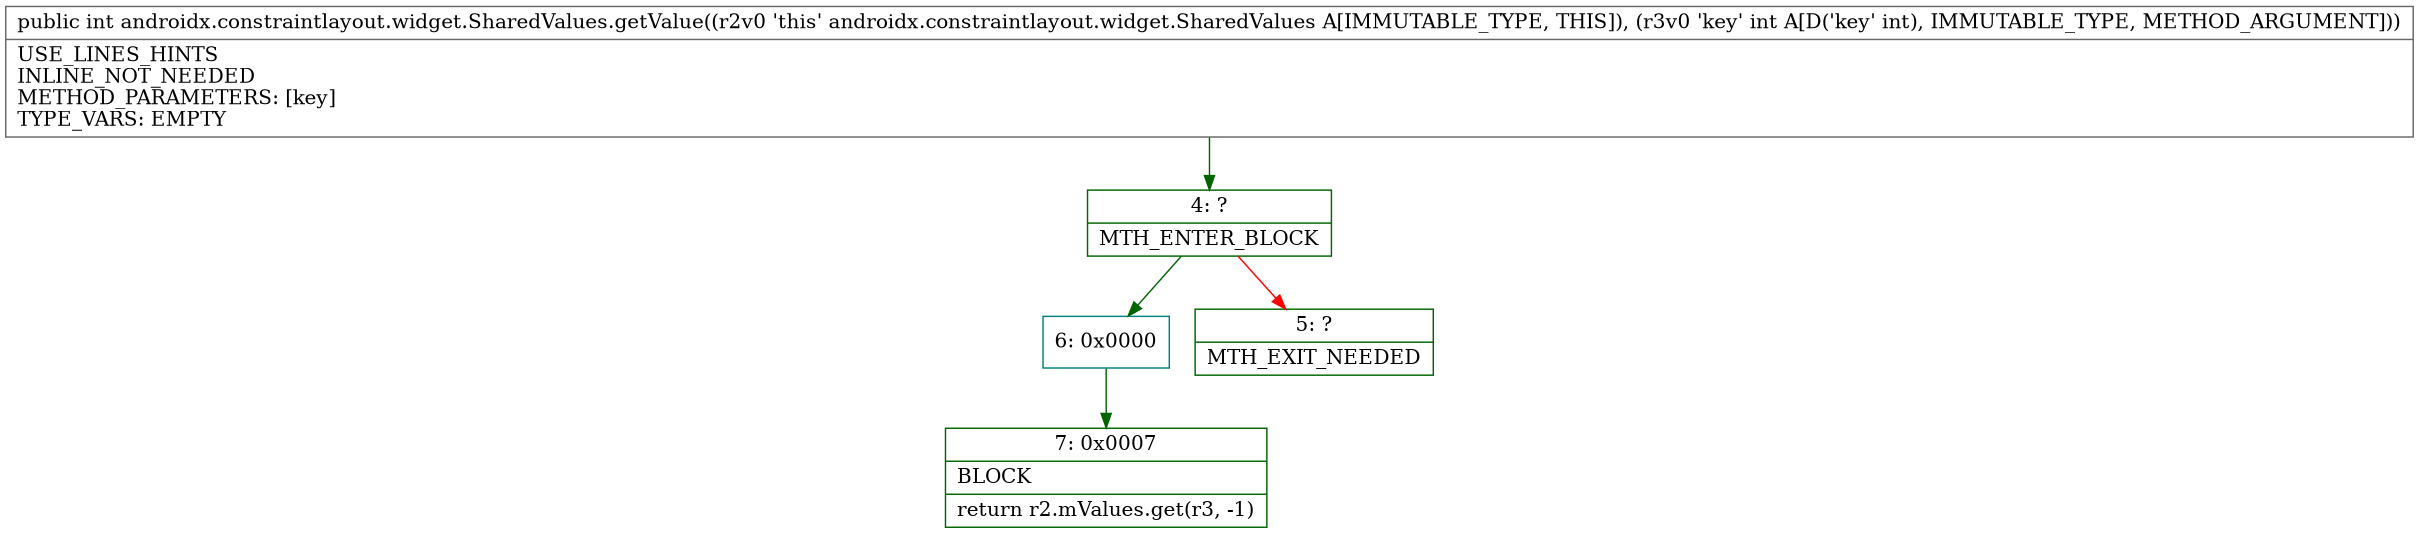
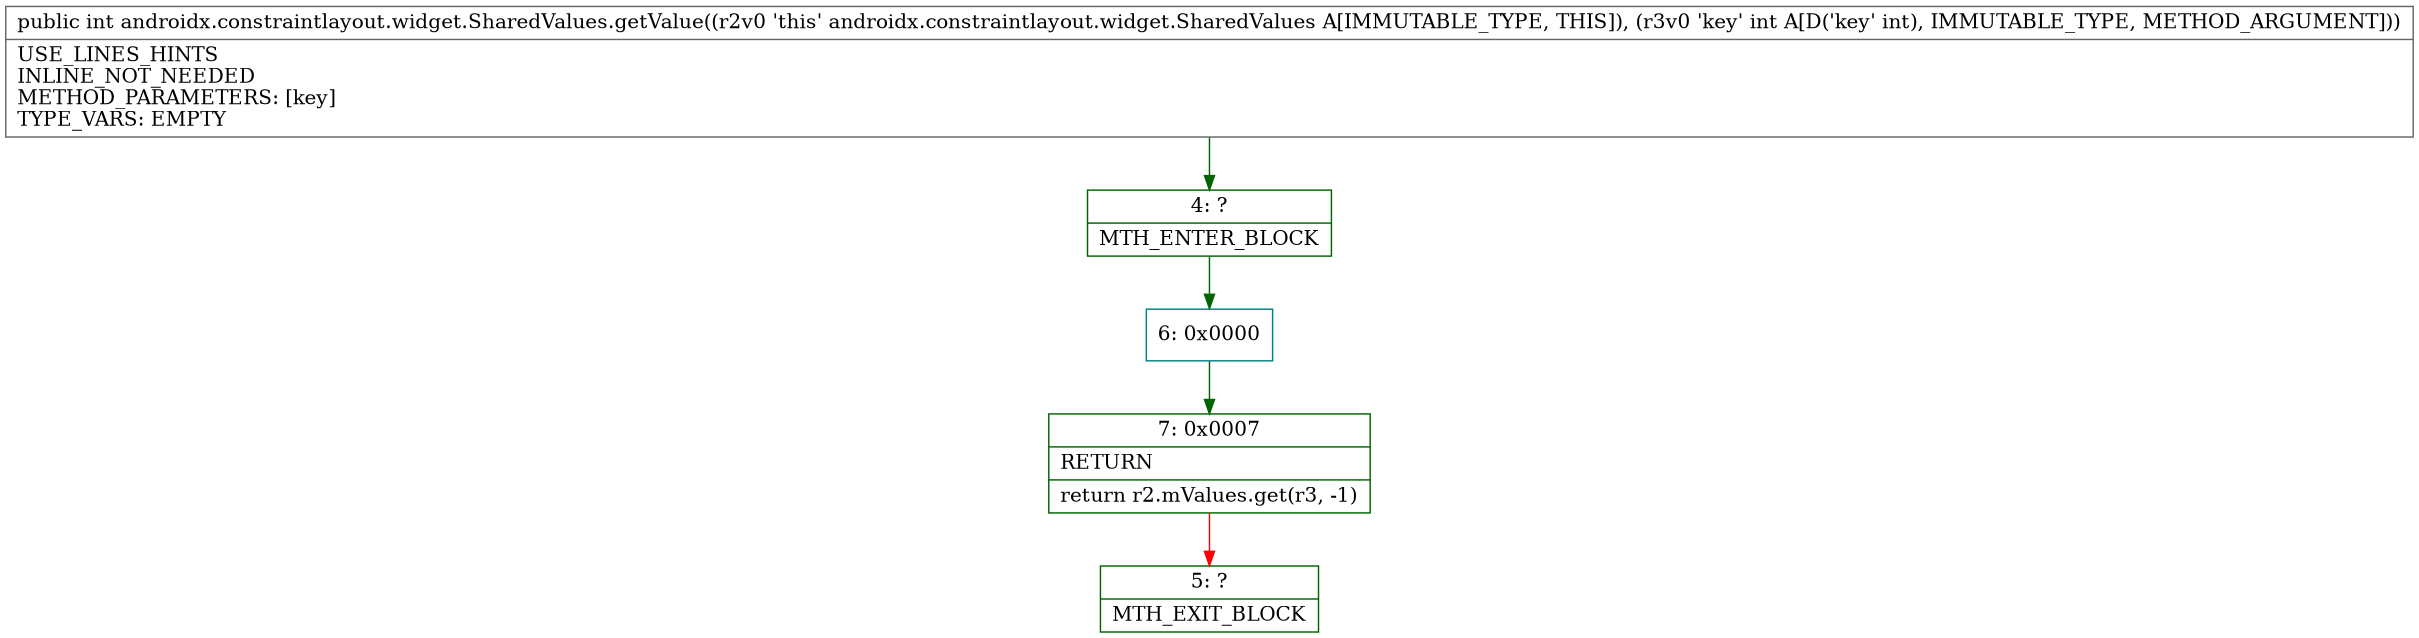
edge "4: ?" -> "5: ?": now "7: 0x0007" -> "5: ?"
node "5: ?": text "MTH_EXIT_NEEDED" -> "MTH_EXIT_BLOCK"
node "7: 0x0007": text "BLOCK" -> "RETURN"
